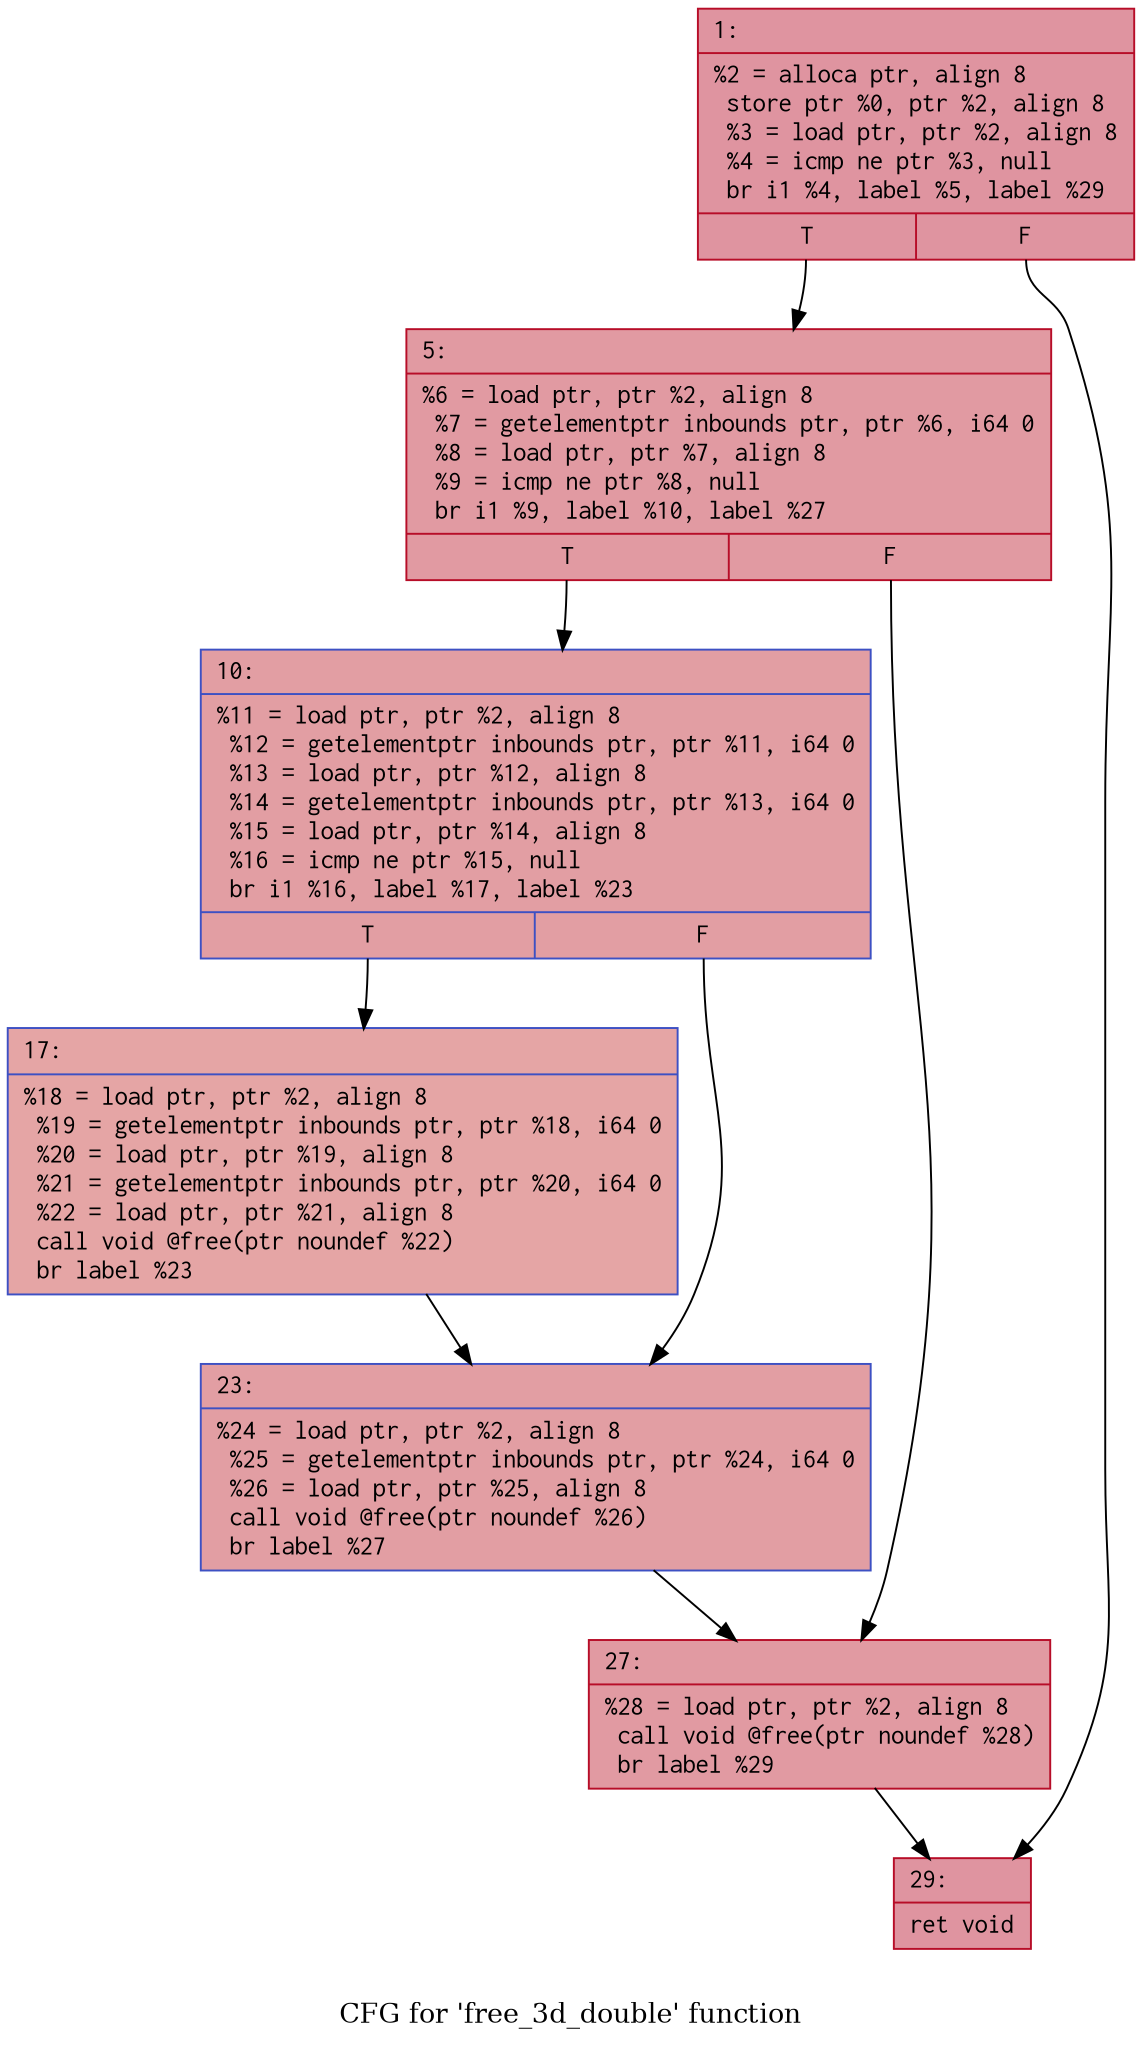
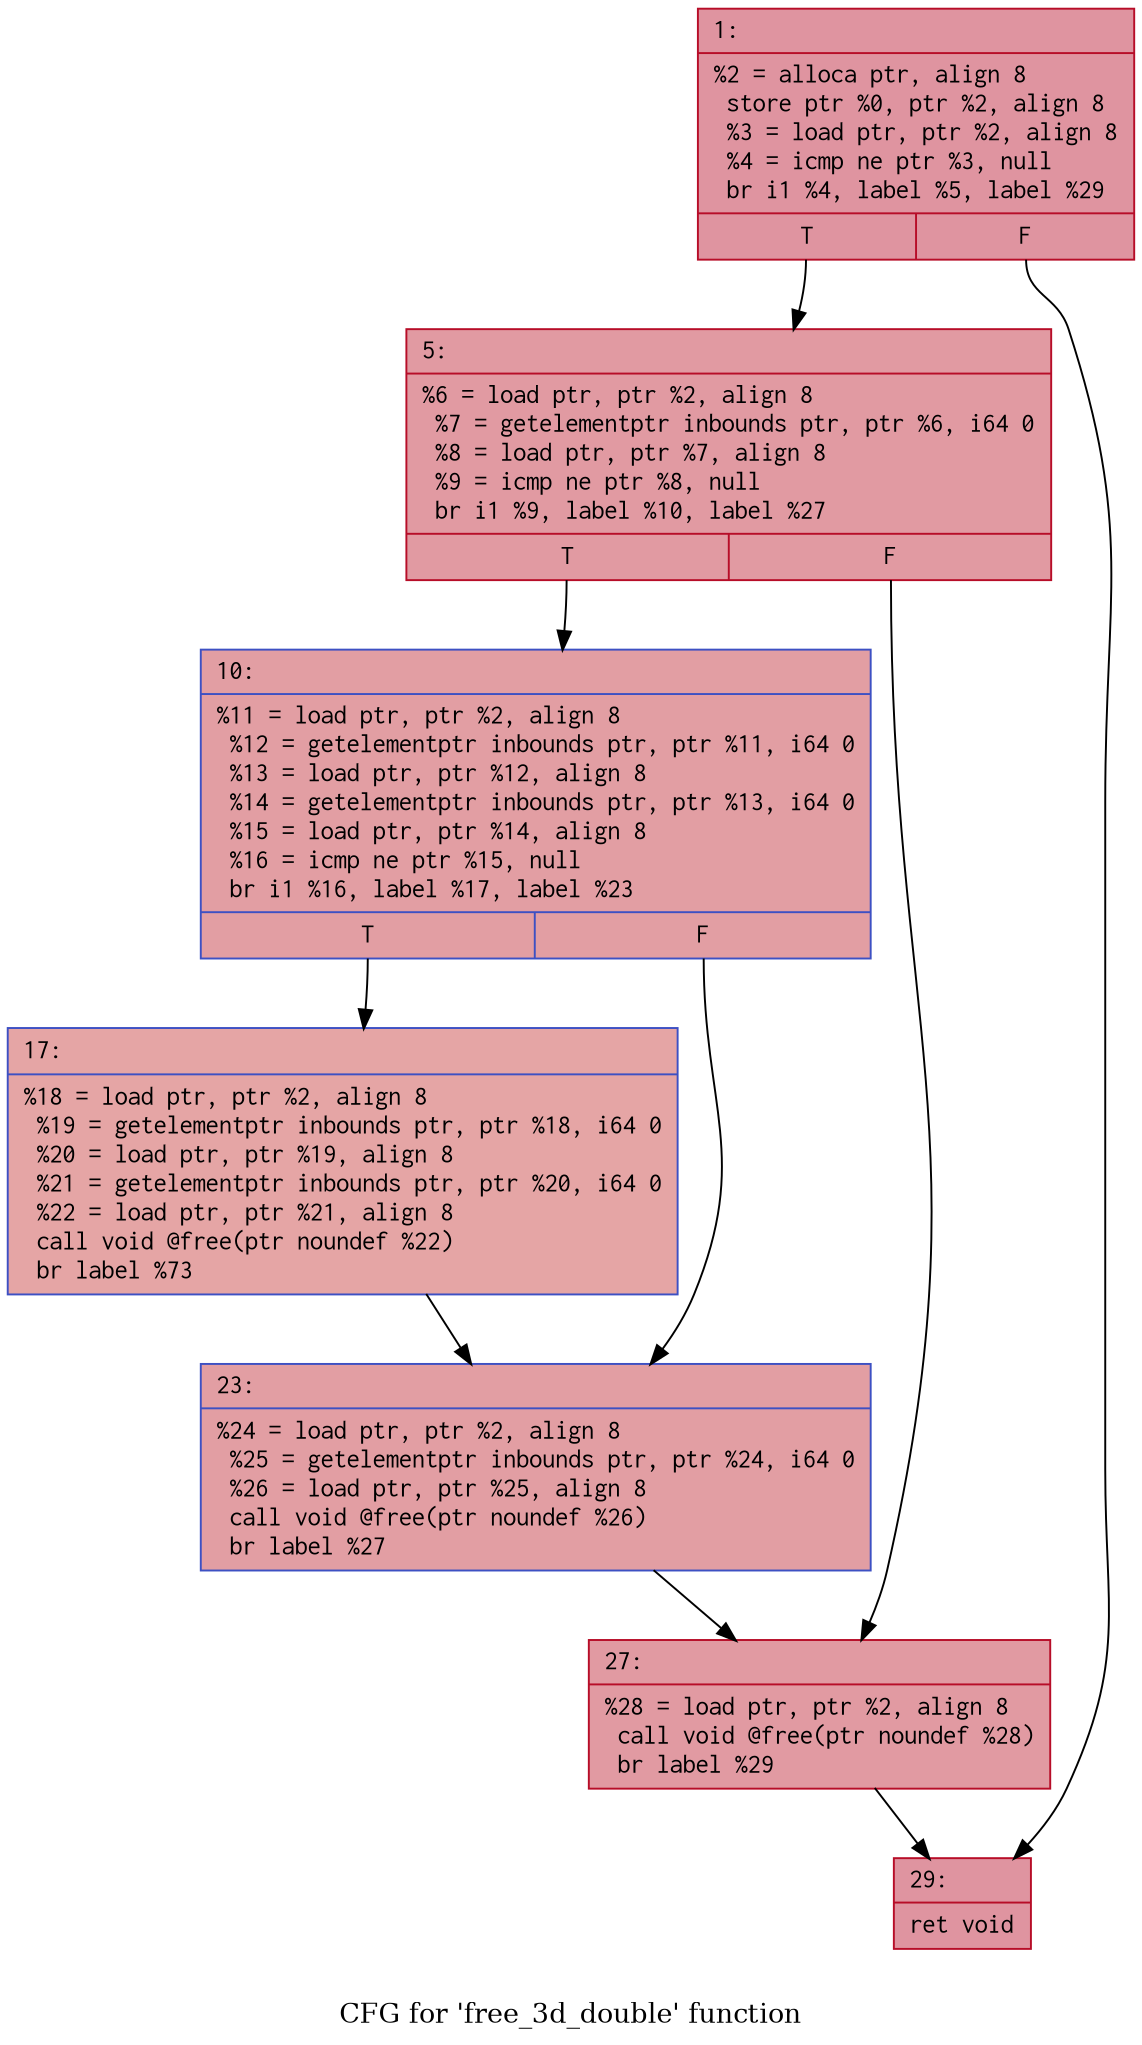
node "17:": text "br label %23" -> "br label %73"
